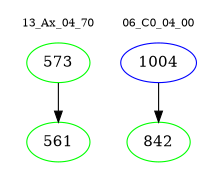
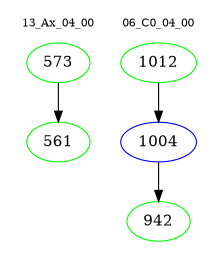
cluster "13_Ax_04_70": label "13_Ax_04_70" -> "13_Ax_04_00"
node "1012": added
node "842": label "842" -> "942"
